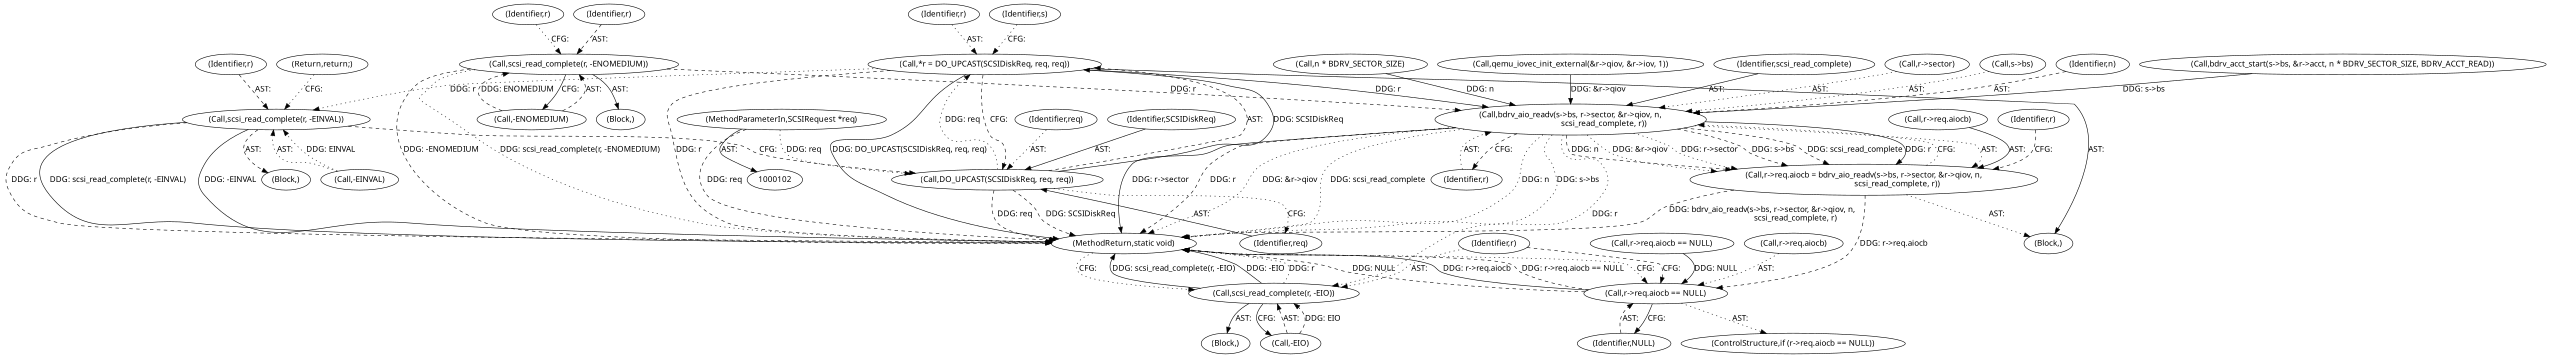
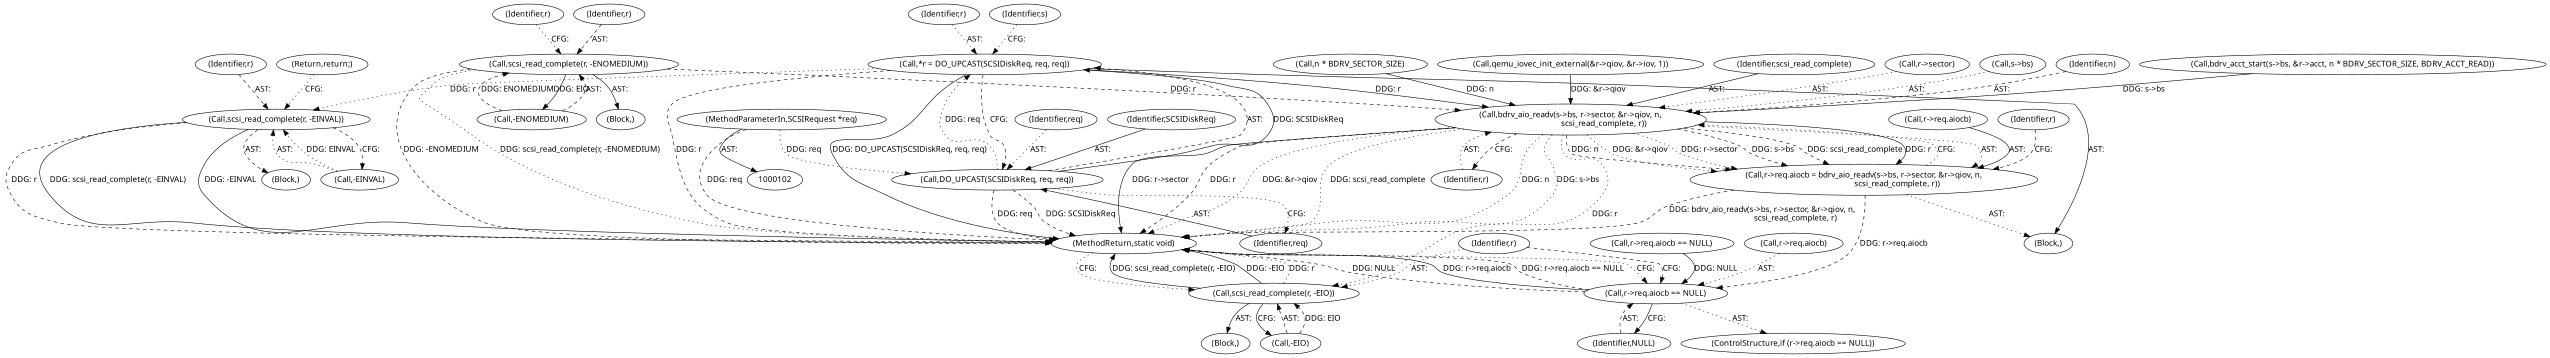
edge "(Call,scsi_read_complete(r, -ENOMEDIUM))" -> "(Call,-ENOMEDIUM)": label "CFG: " -> "DDG: EIO"
edge "(Call,scsi_read_complete(r, -EINVAL))" -> "(Call,DO_UPCAST(SCSIDiskReq, req, req))": now "(Call,scsi_read_complete(r, -EINVAL))" -> "(Call,-EINVAL)"
